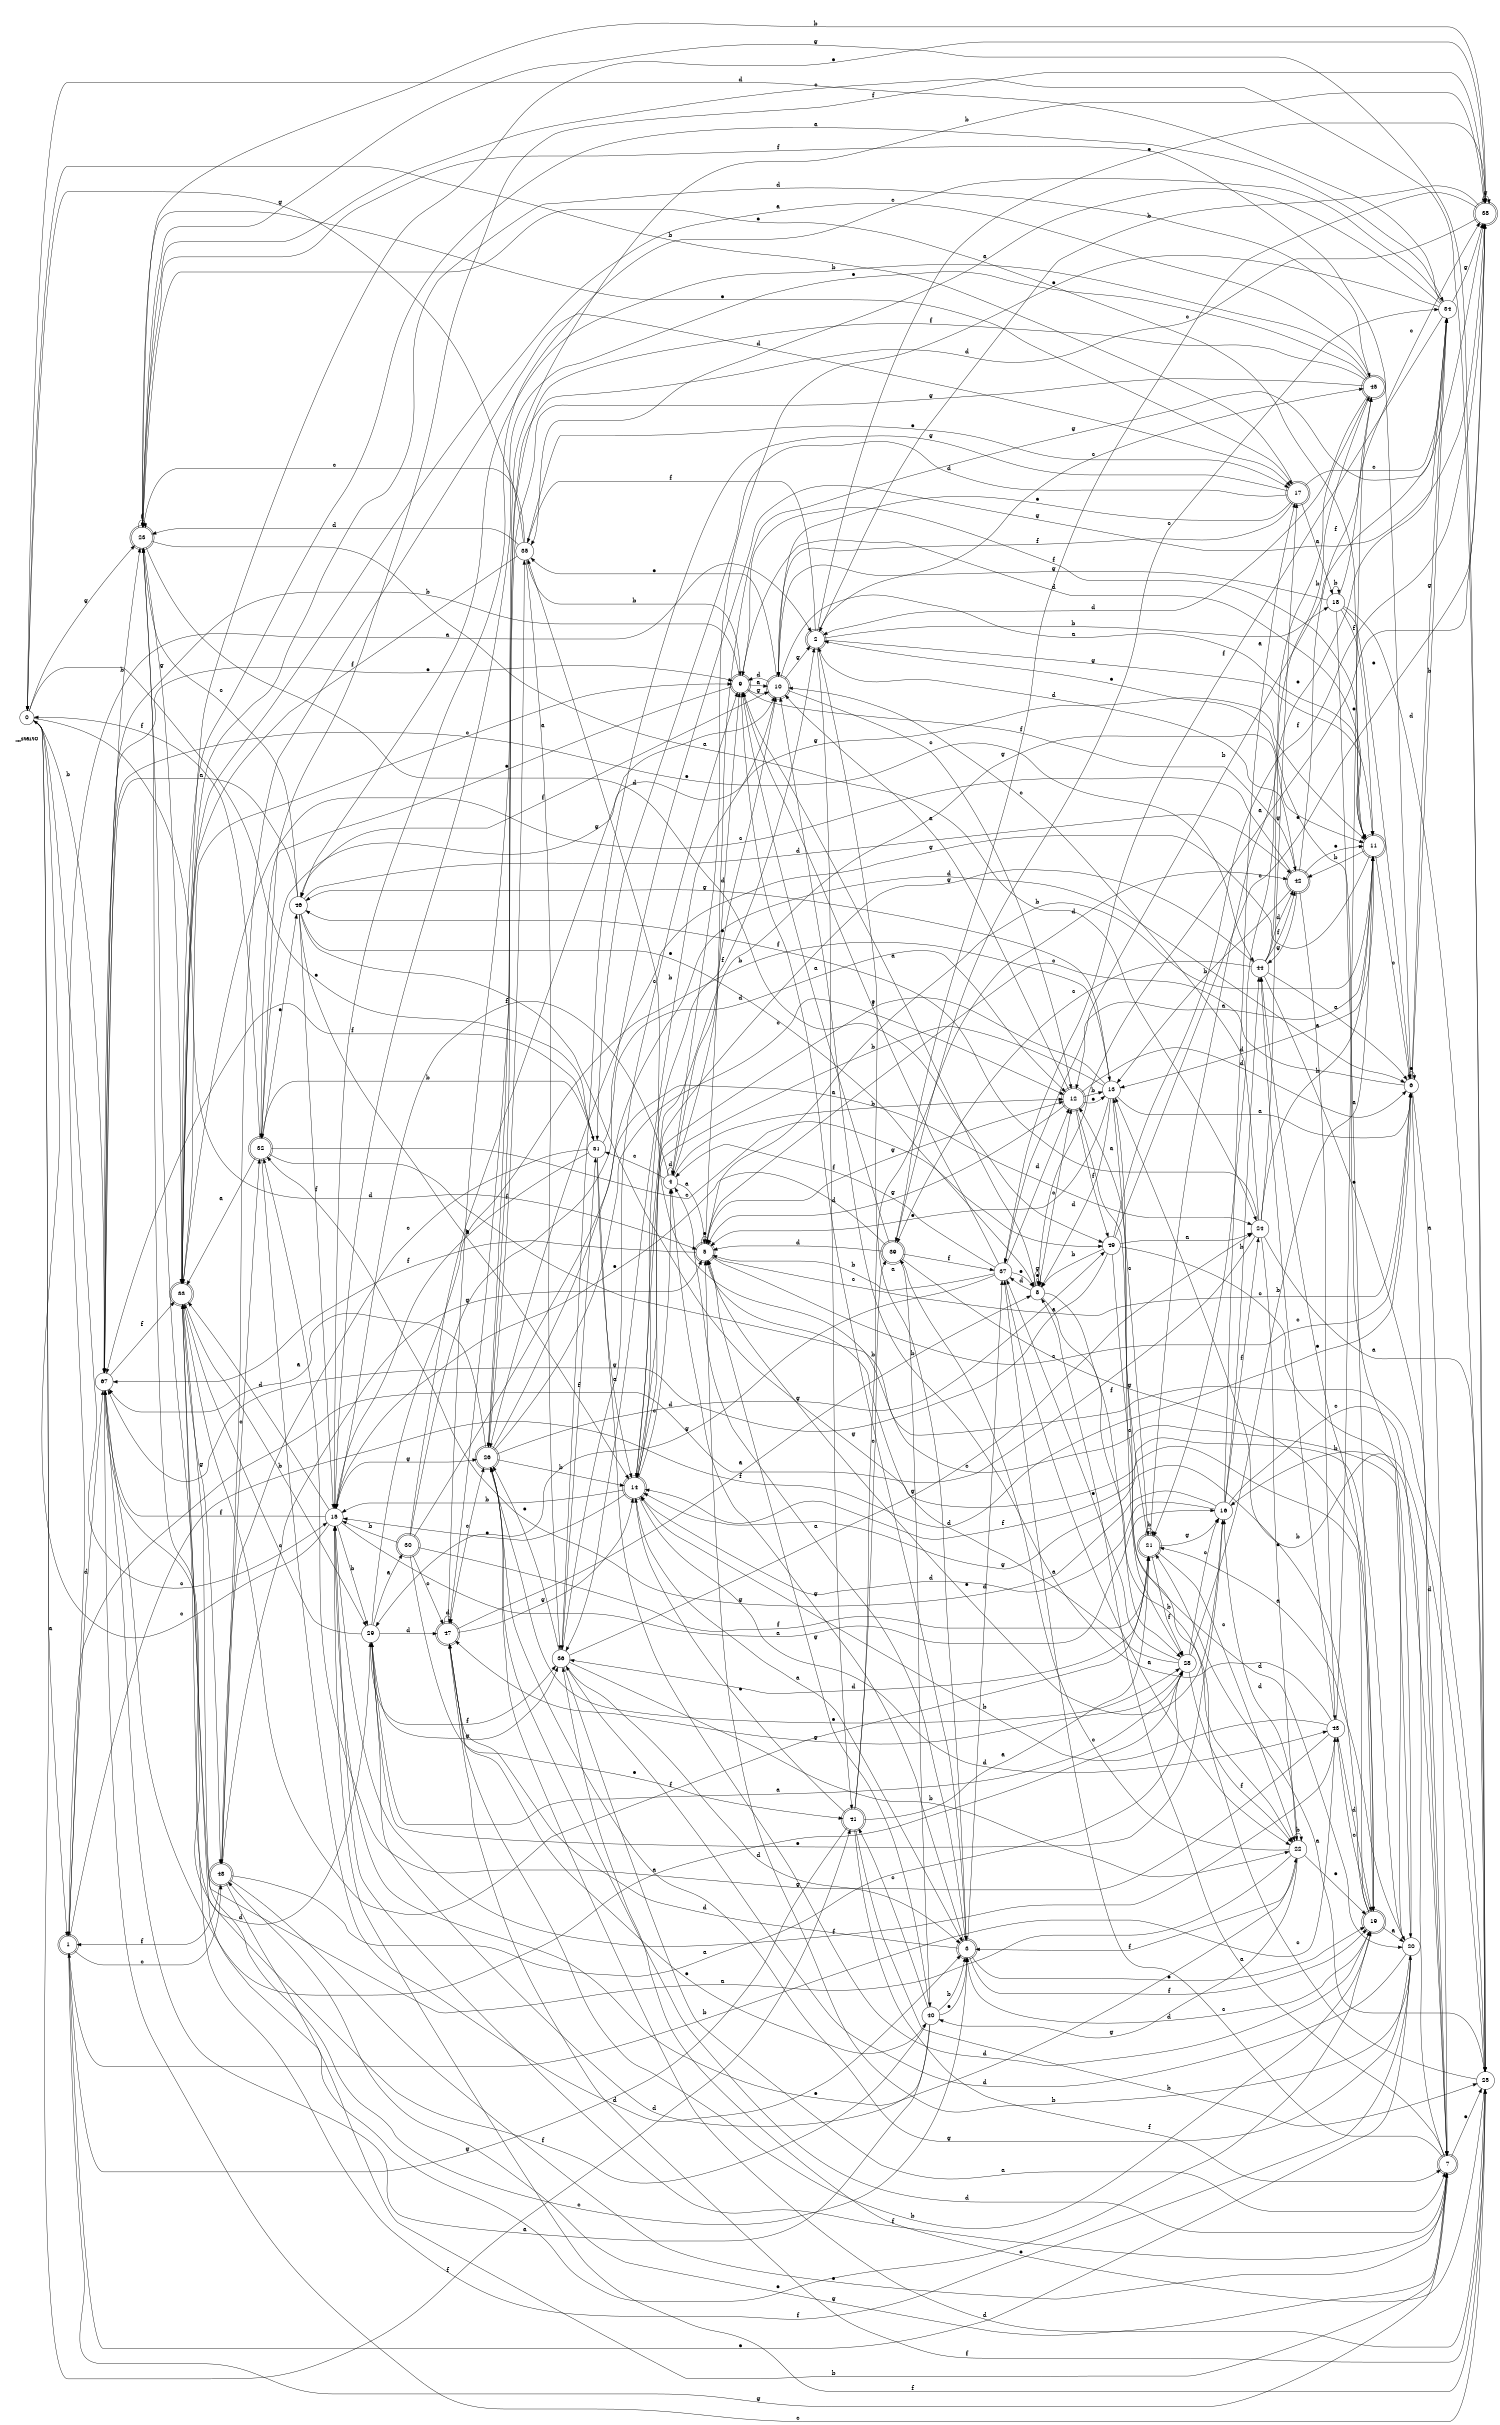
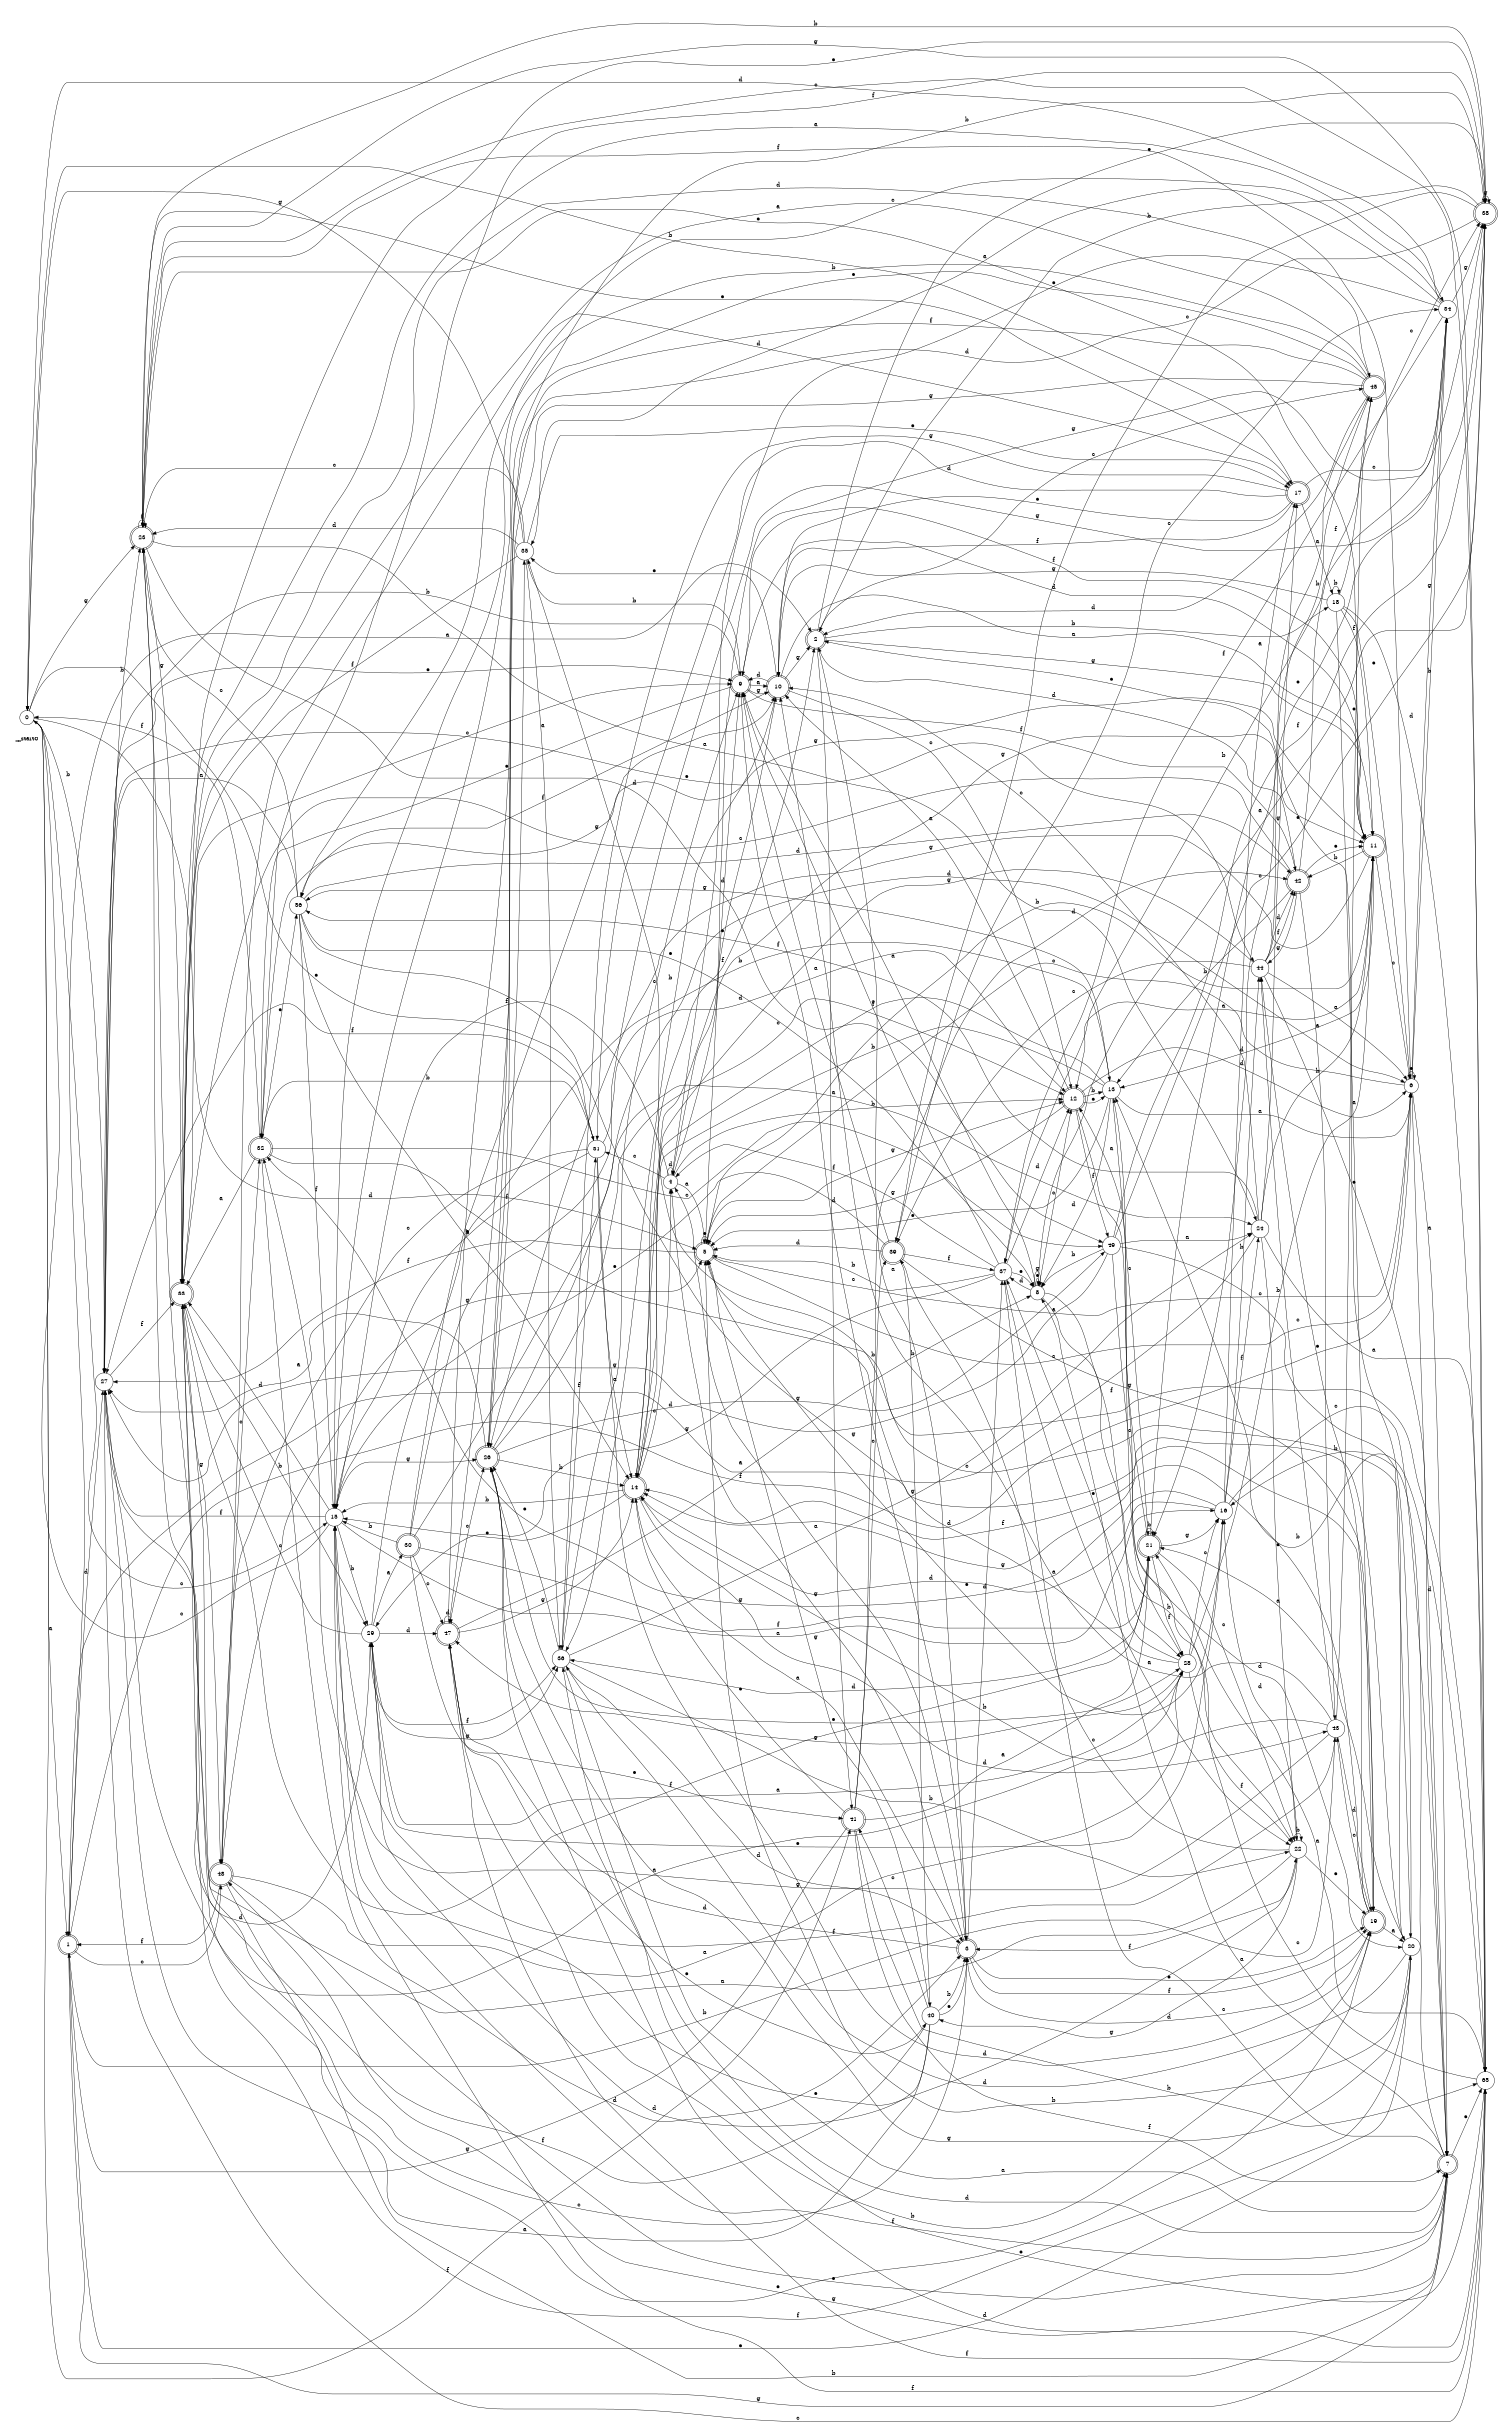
edge "2" -> "35": removed, label "f"
node "46": label "46" -> "56"
node "67": label "67" -> "27"
node "25": label "25" -> "65"
